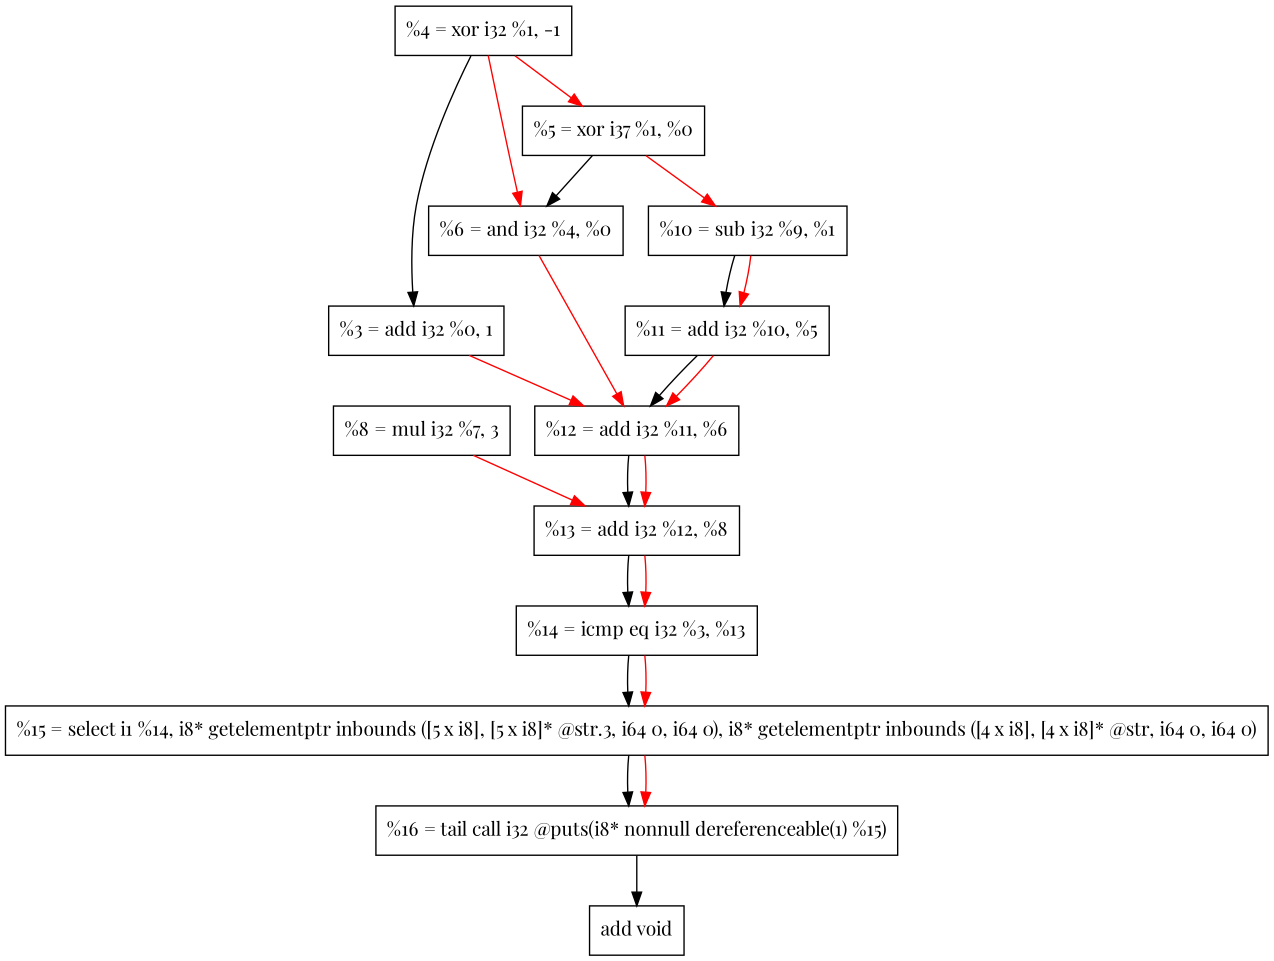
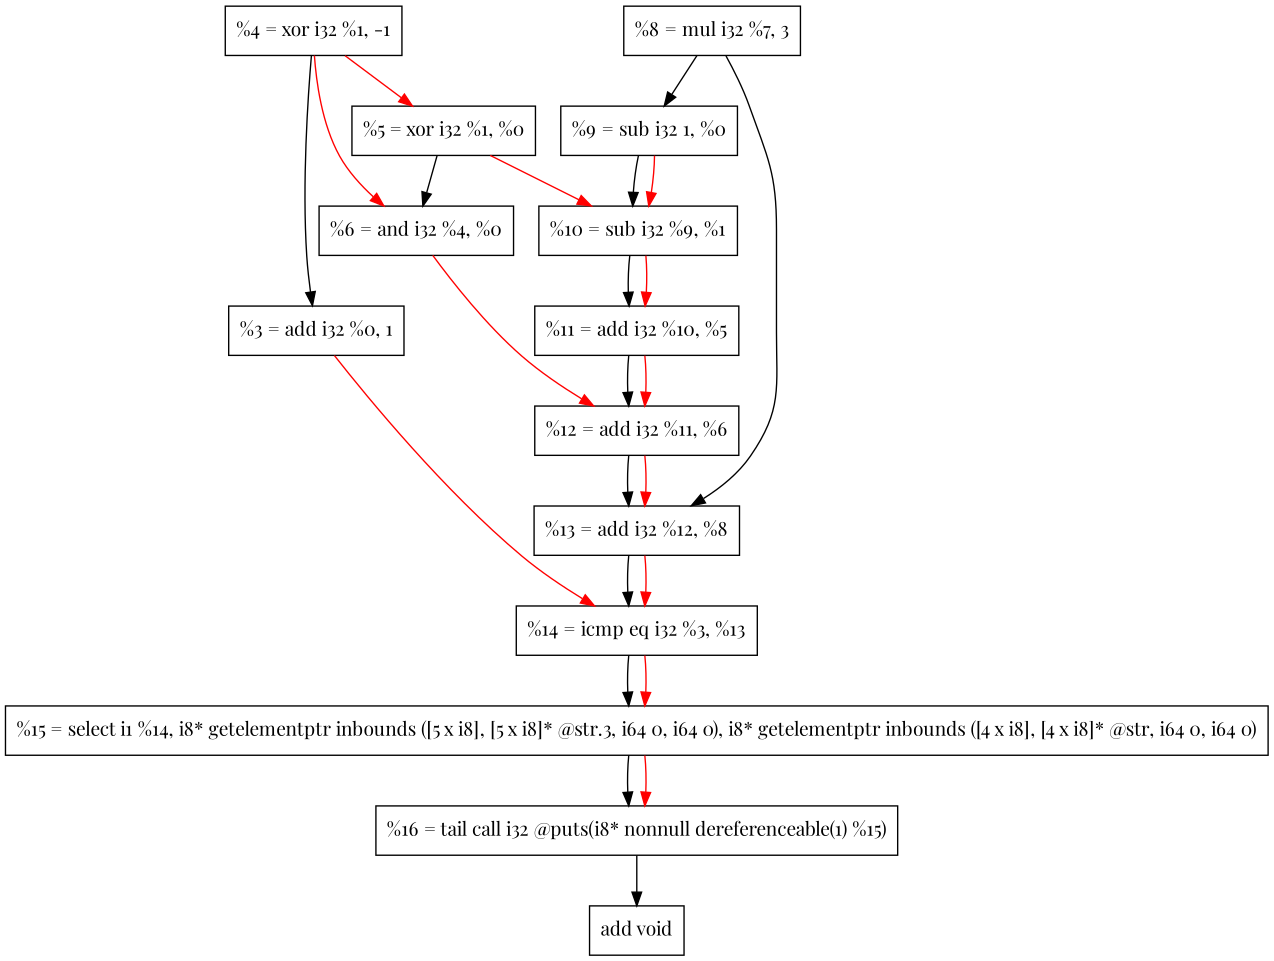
node "%5 = xor i37 %1, %0": label "%5 = xor i37 %1, %0" -> "%5 = xor i32 %1, %0"
node "%9 = sub i32 1, %0": added
edge "%3 = add i32 %0, 1" -> "%12 = add i32 %11, %6": now "%3 = add i32 %0, 1" -> "%14 = icmp eq i32 %3, %13"
edge "%8 = mul i32 %7, 3" -> "%13 = add i32 %12, %8": color red -> black
